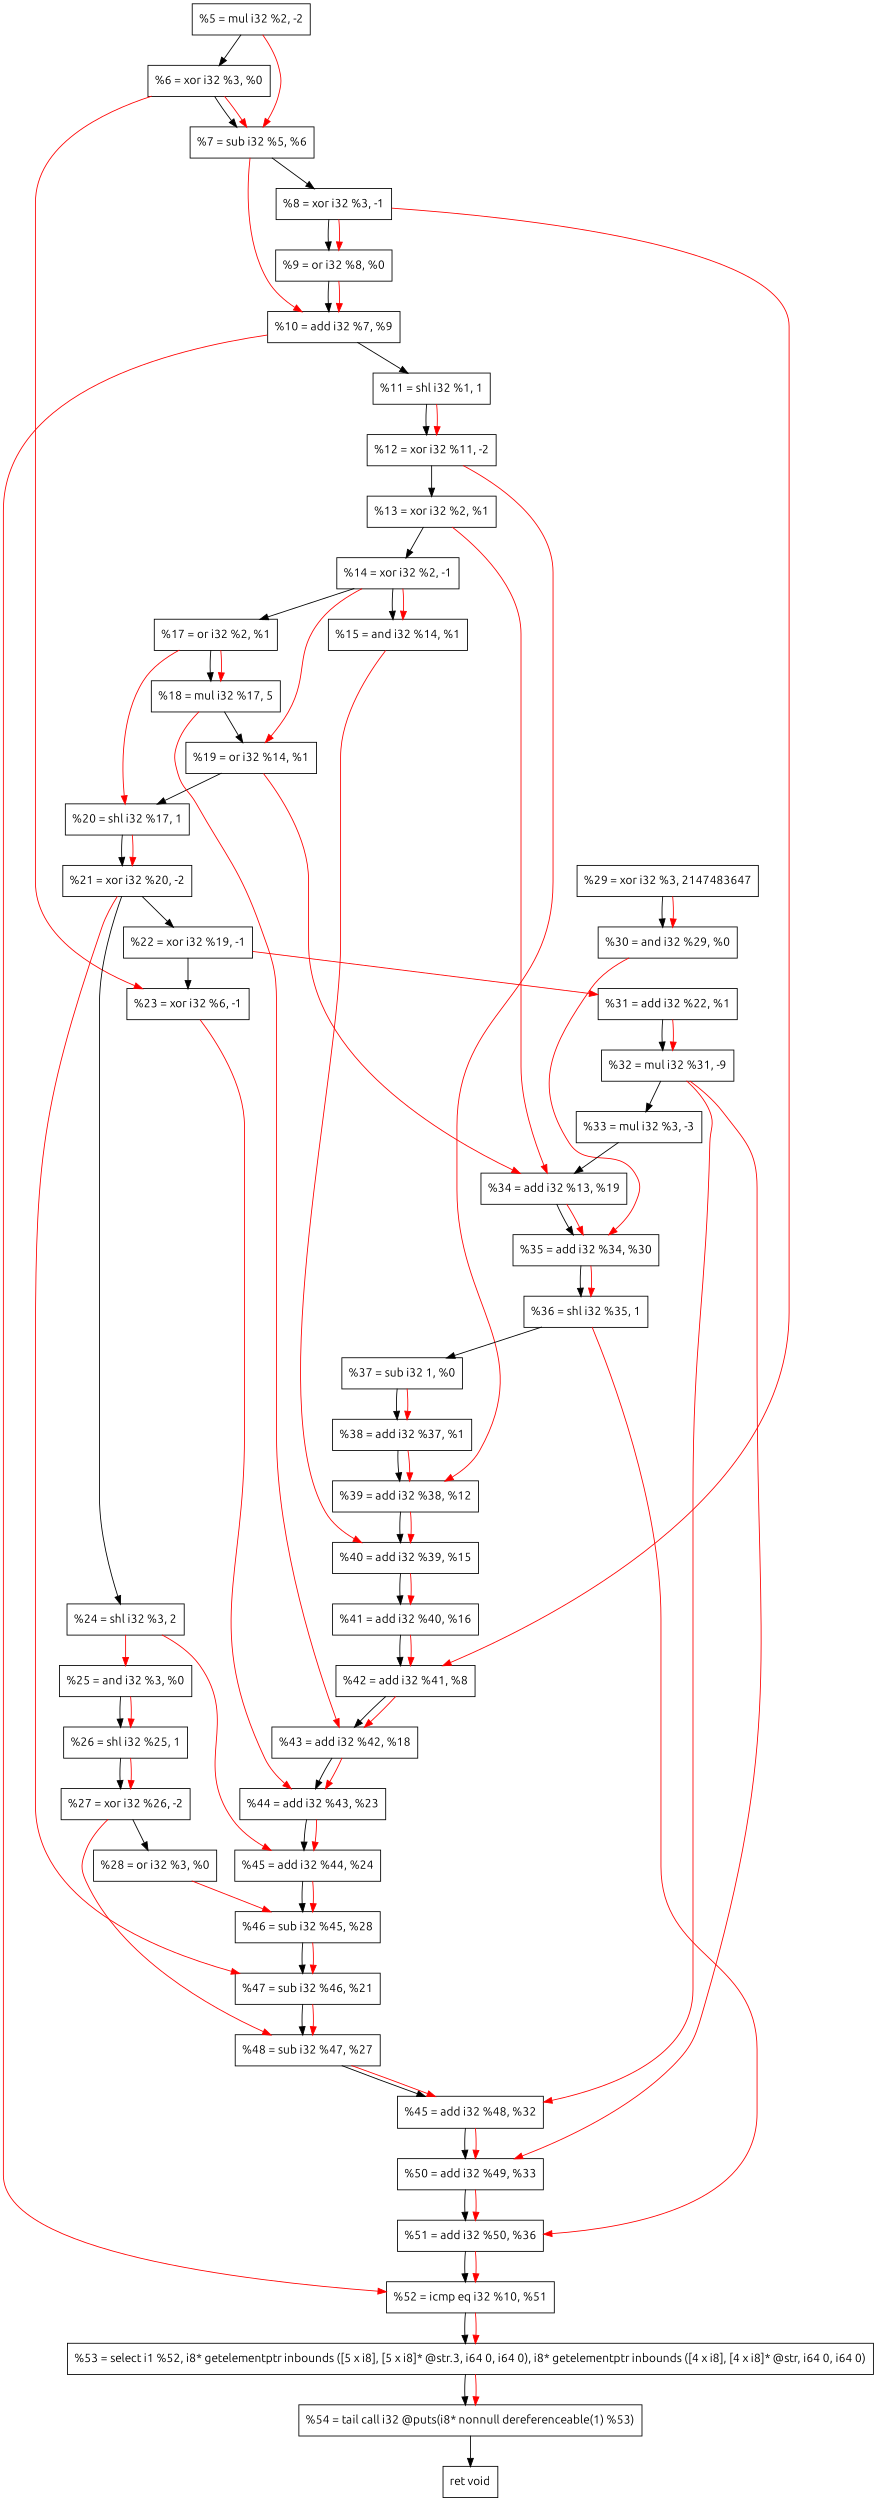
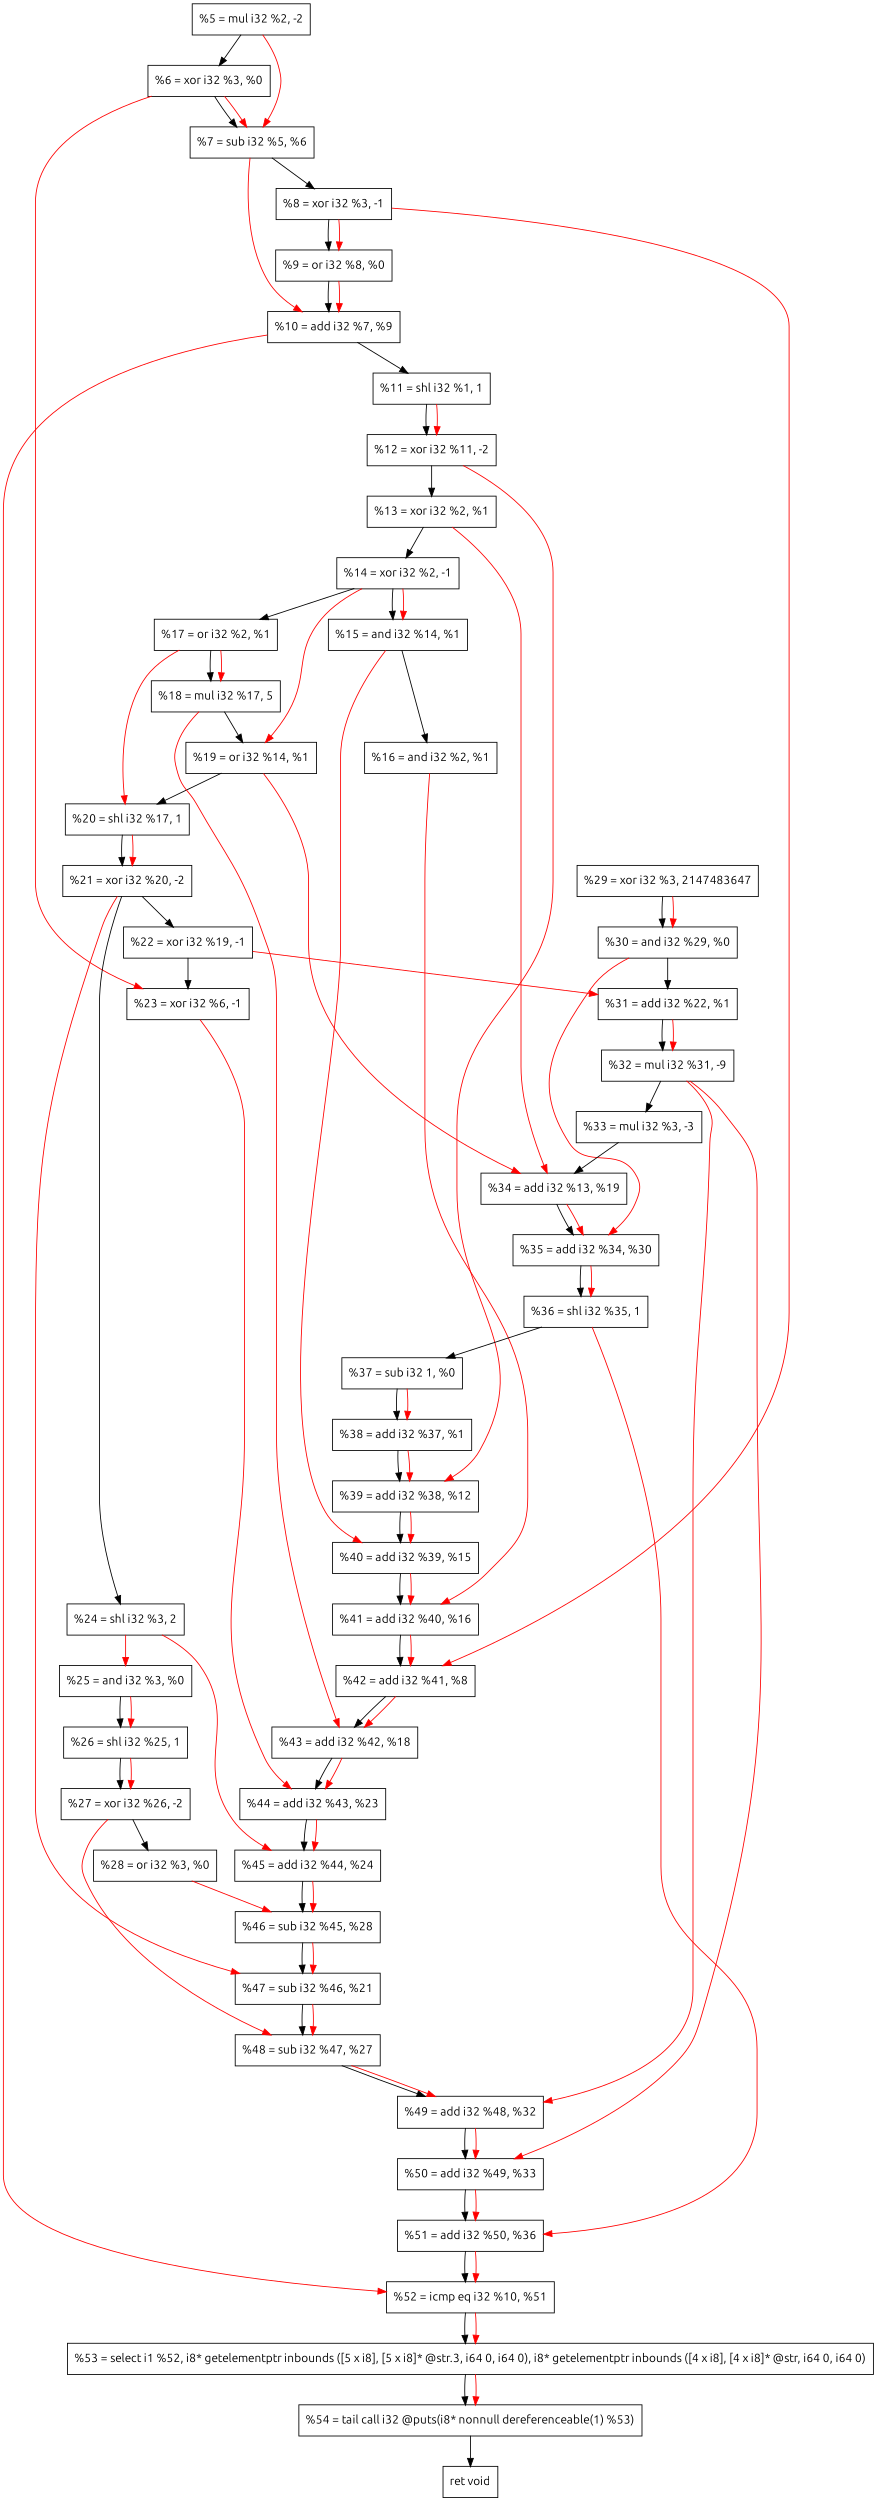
node "%16 = and i32 %2, %1": added
edge "%30 = and i32 %29, %0" -> "%31 = add i32 %22, %1": added
node "%45 = add i32 %48, %32": label "%45 = add i32 %48, %32" -> "%49 = add i32 %48, %32"
